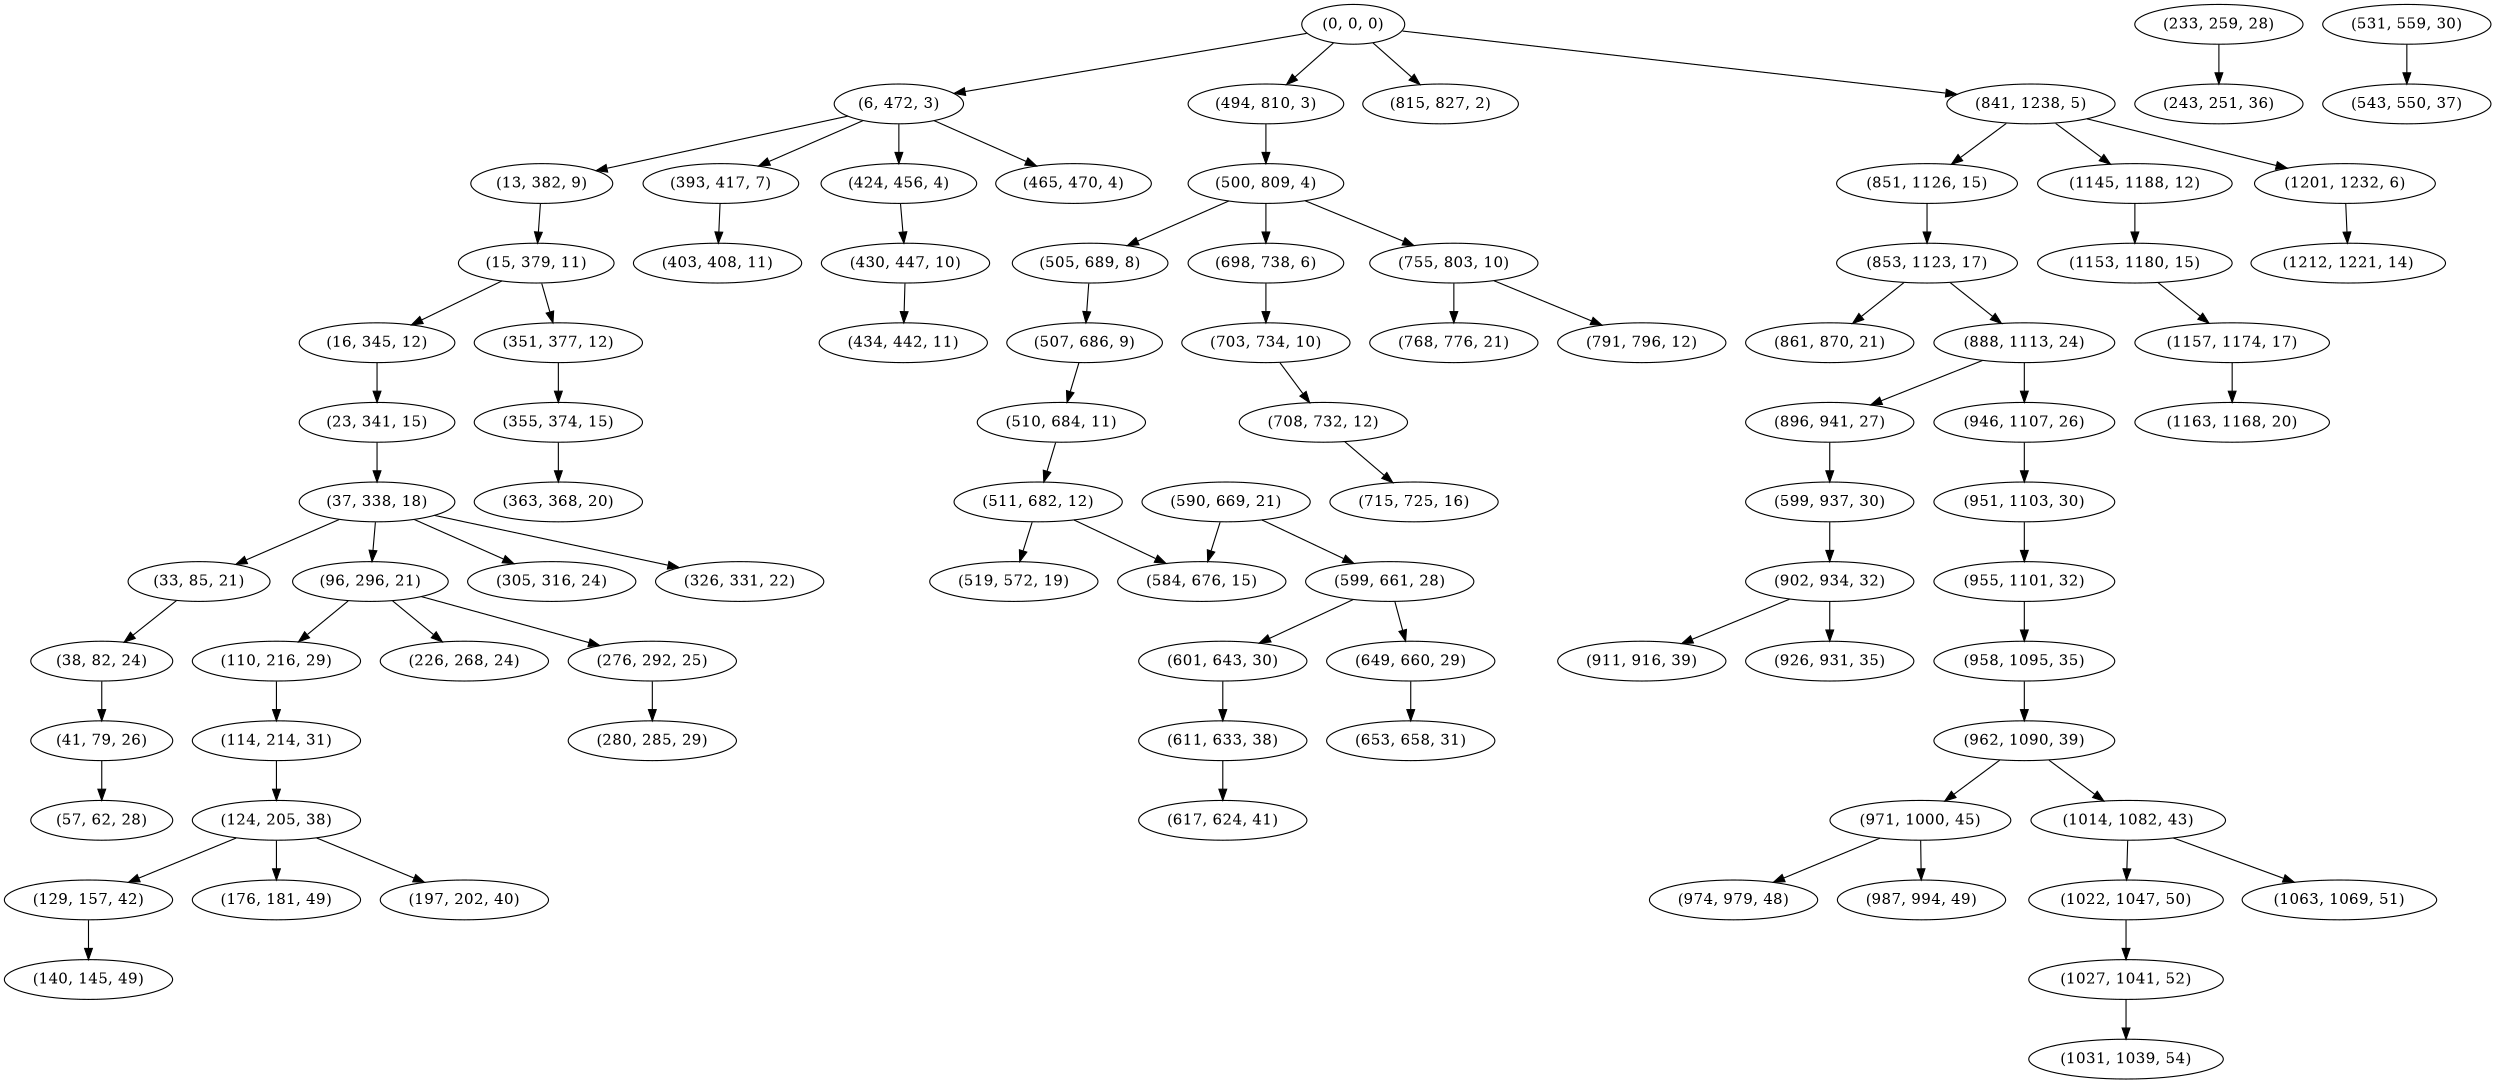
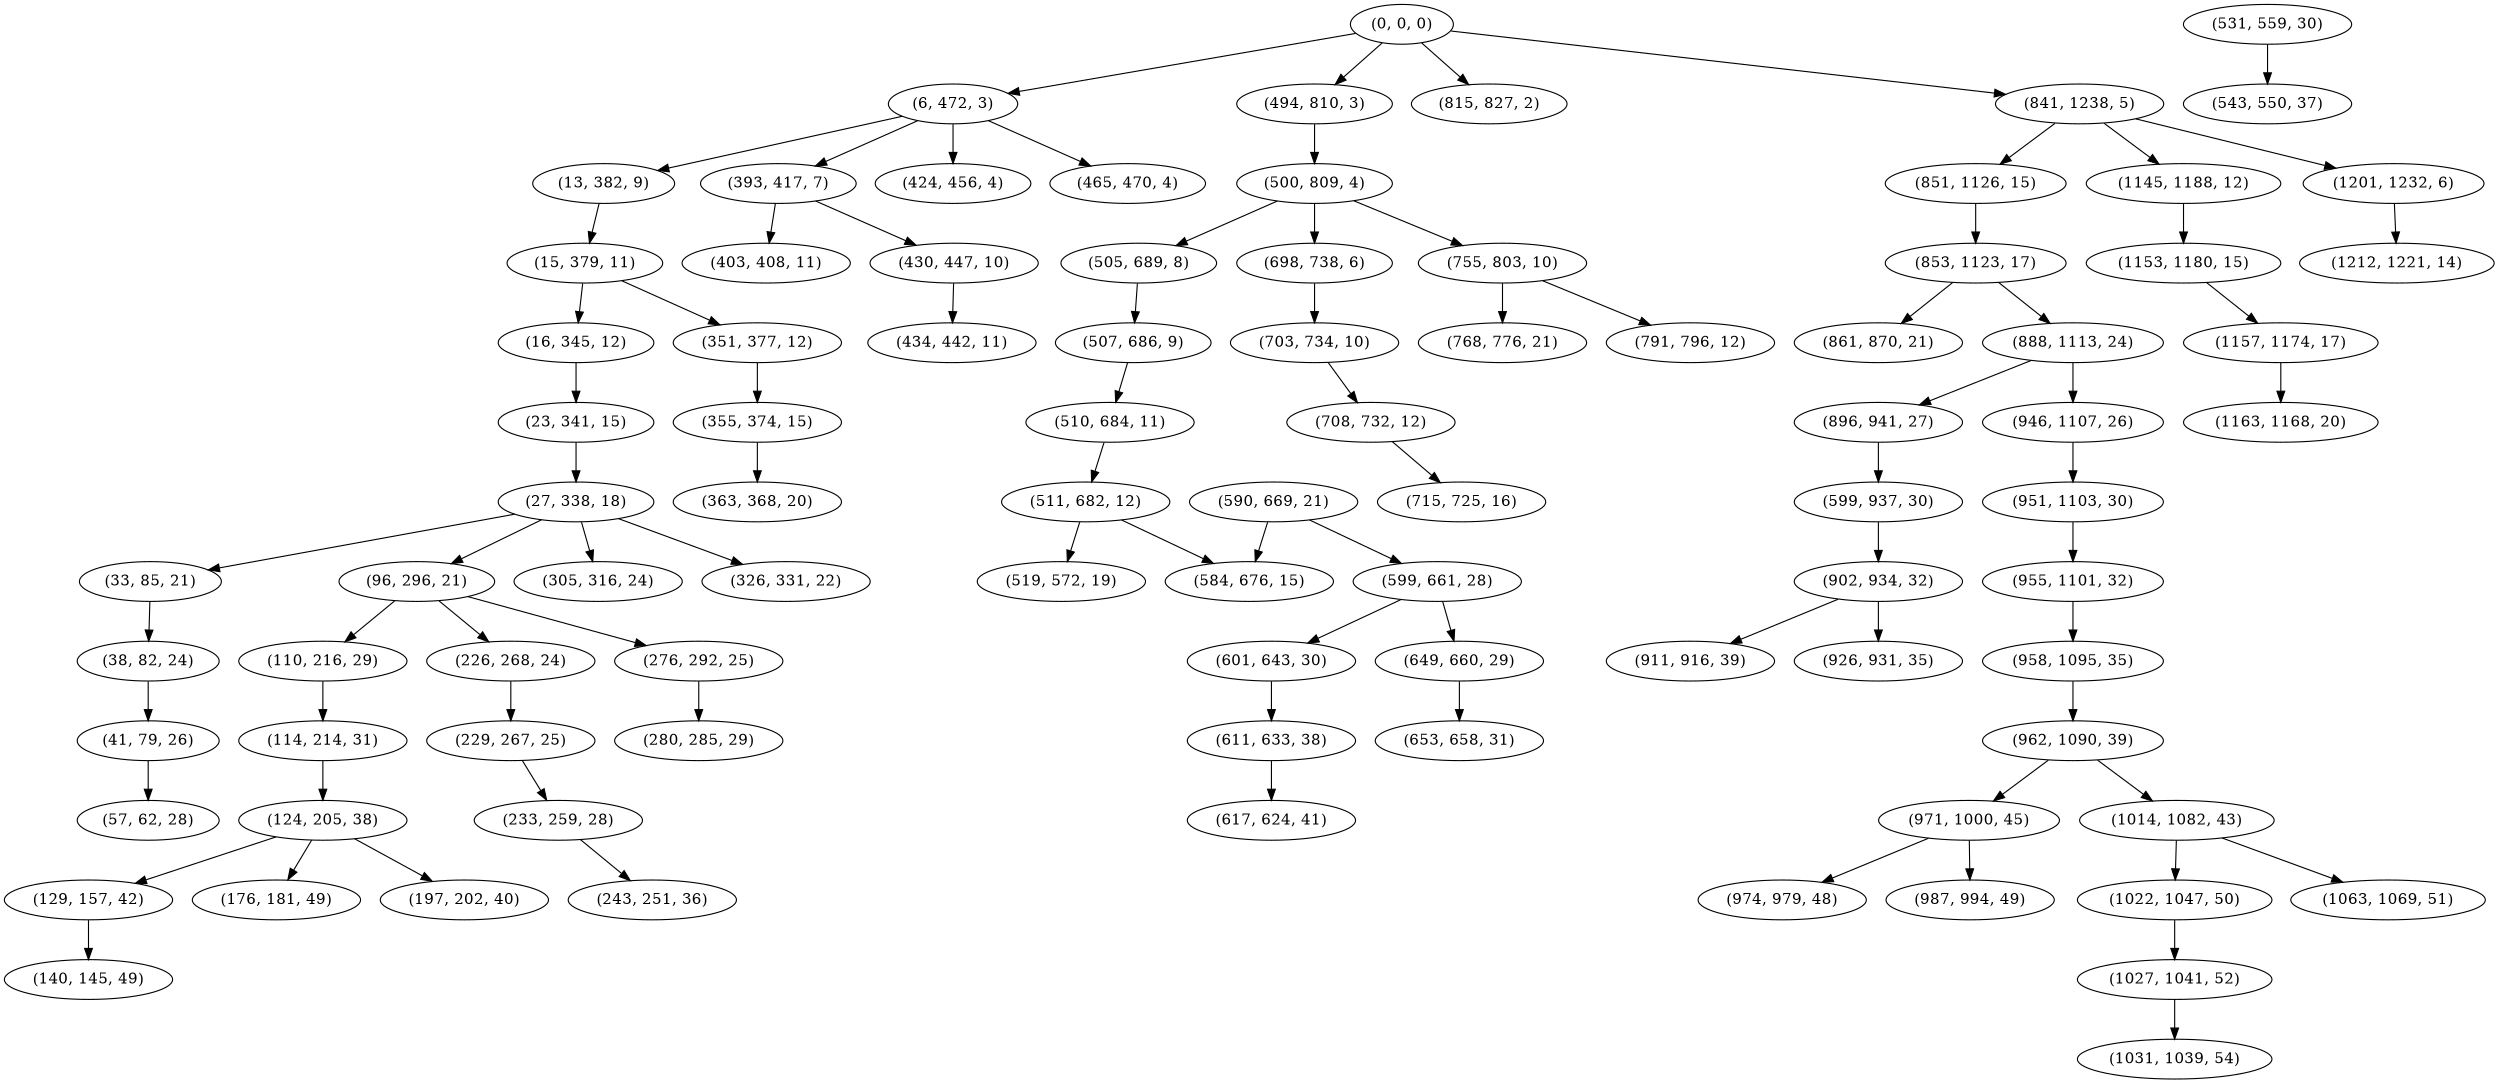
edge "(424, 456, 4)" -> "(430, 447, 10)": now "(393, 417, 7)" -> "(430, 447, 10)"
node "(37, 338, 18)": label "(37, 338, 18)" -> "(27, 338, 18)"
node "(229, 267, 25)": added
